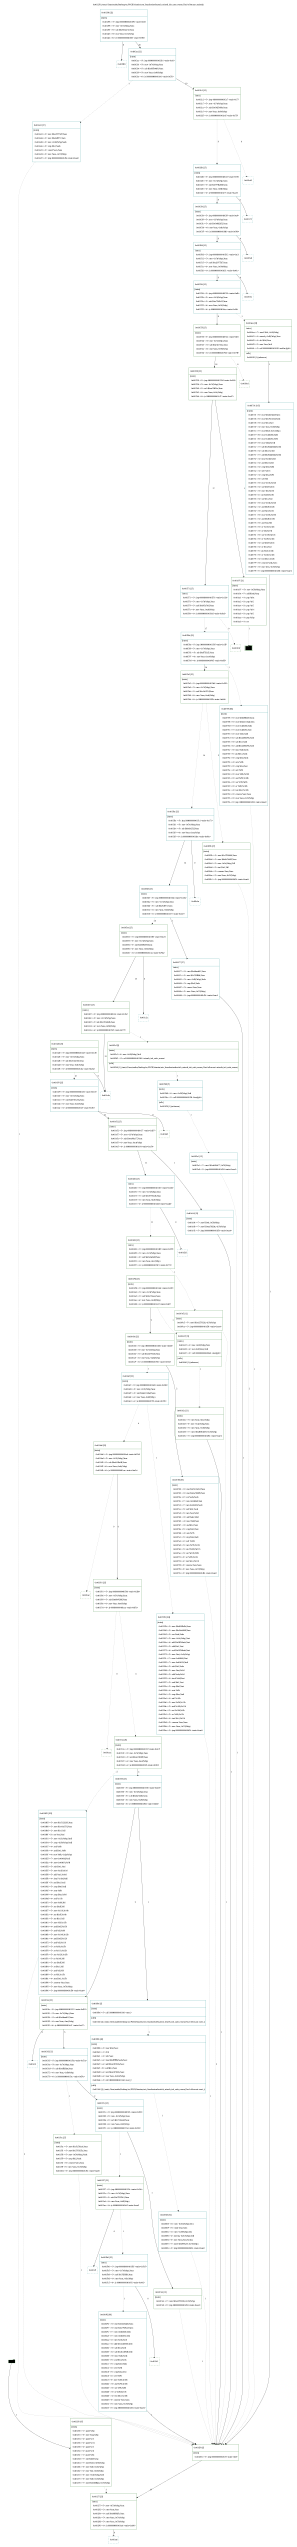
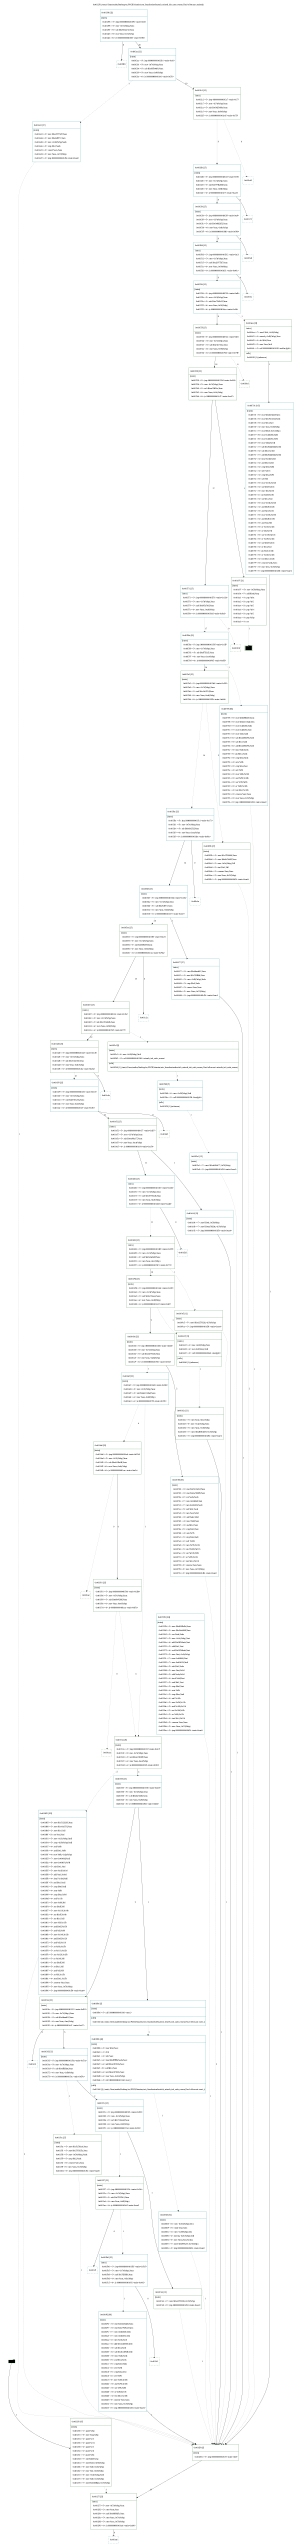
edge "0x401407 [25]" -> "0x401cda": now "0x401407 [25]" -> "0x401420 [25]"
edge "0x401484 [25]" -> "0x40149d [25]": added, label "10"
edge "0x4014cf [25]" -> "0x40195b [104]": now "0x4014cf [25]" -> "0x40151a [25]"
